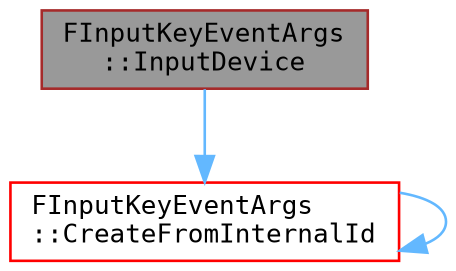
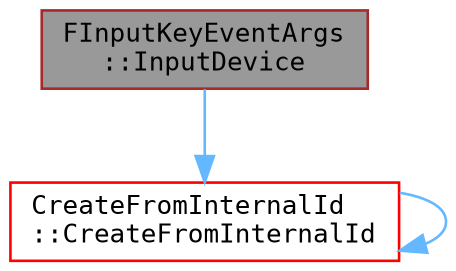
node "FInputKeyEventArgs ::CreateFromInternalId": label "FInputKeyEventArgs ::CreateFromInternalId" -> "CreateFromInternalId ::CreateFromInternalId"
